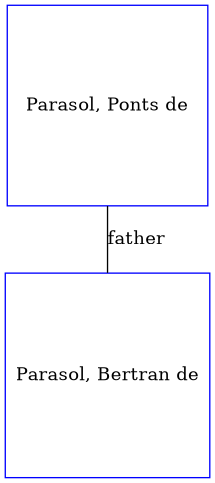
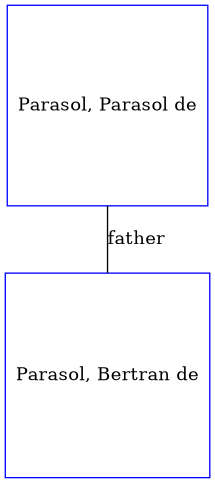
node "Parasol, Ponts de": label "Parasol, Ponts de" -> "Parasol, Parasol de"
